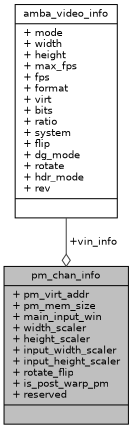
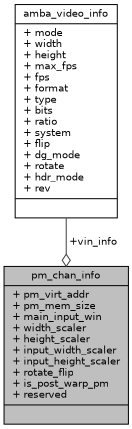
node "amba_video_info": text "+ virt" -> "+ type"
